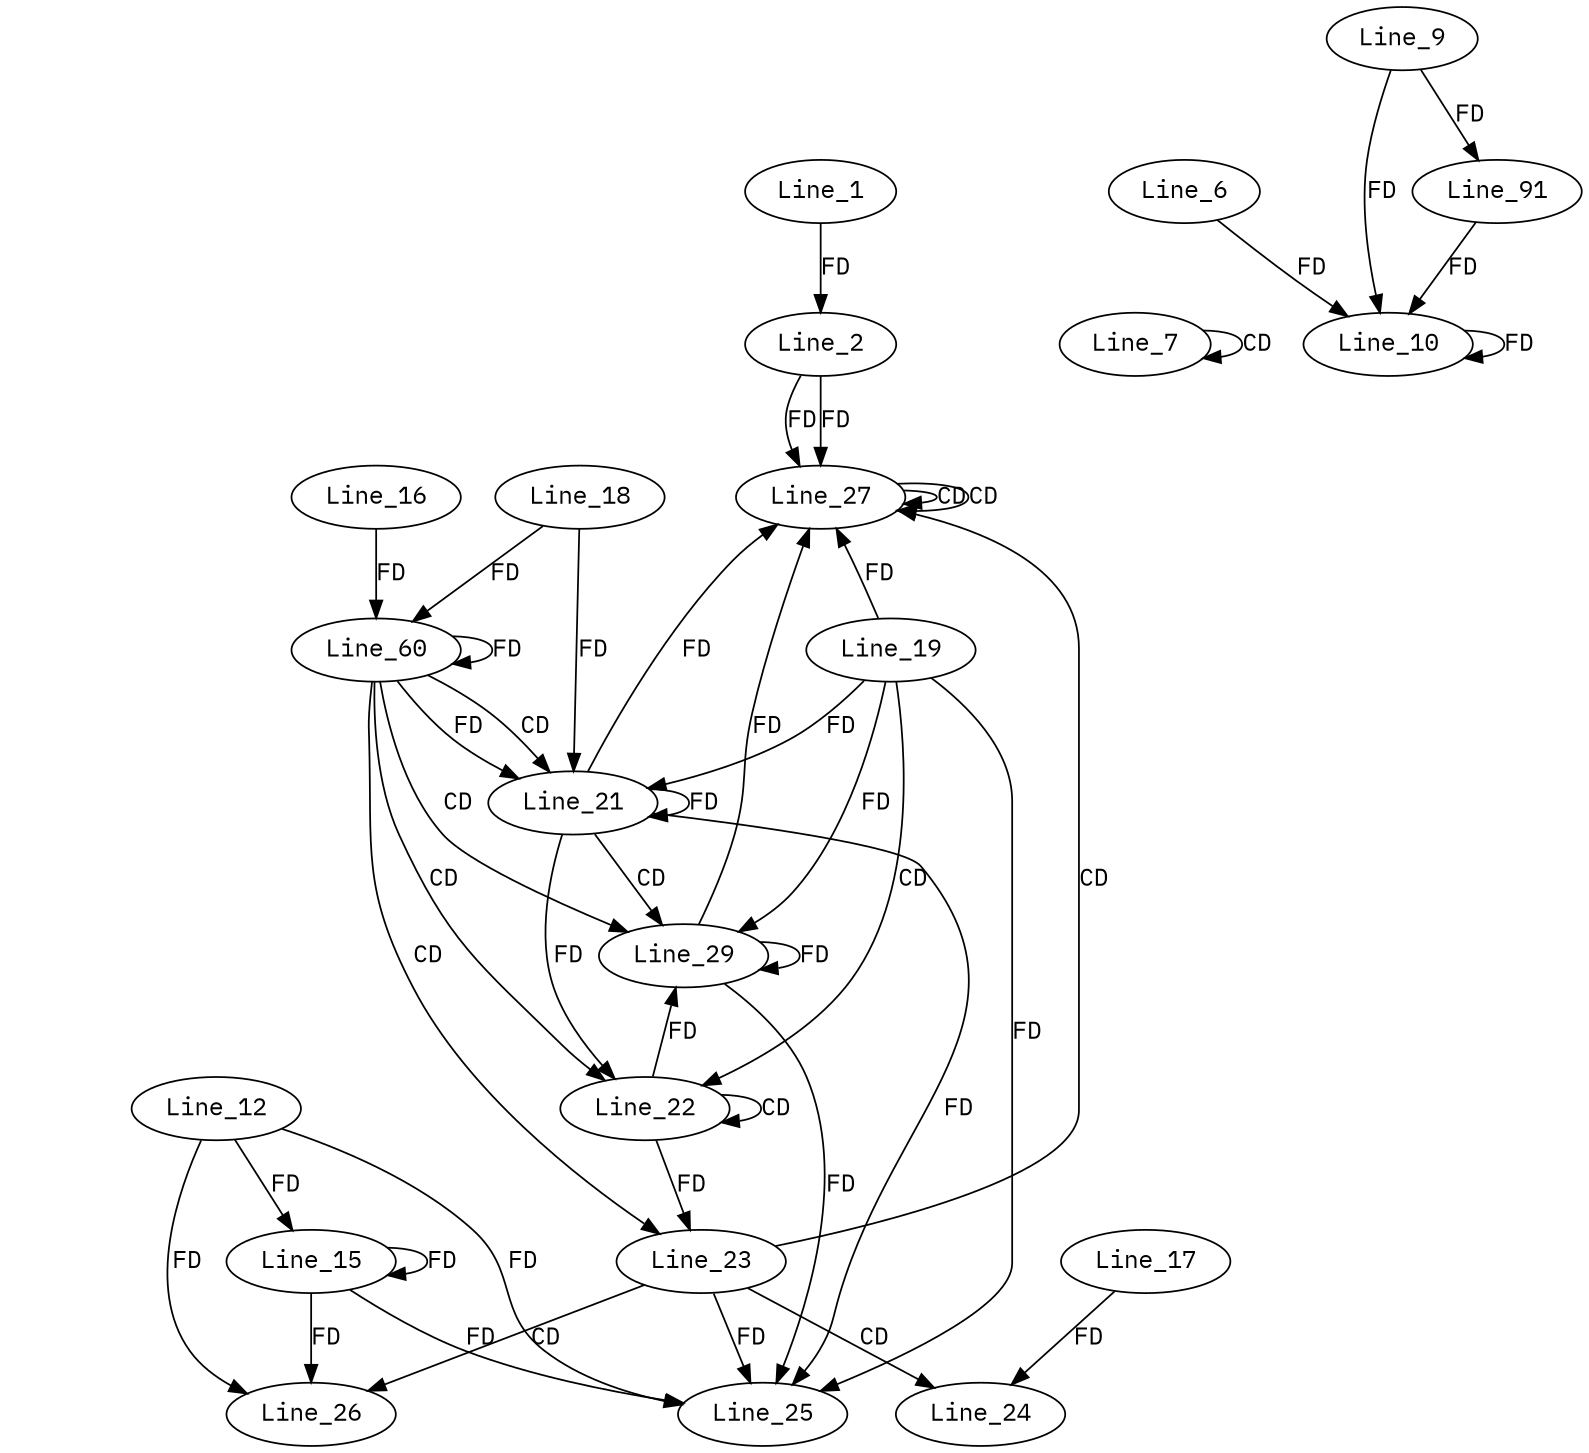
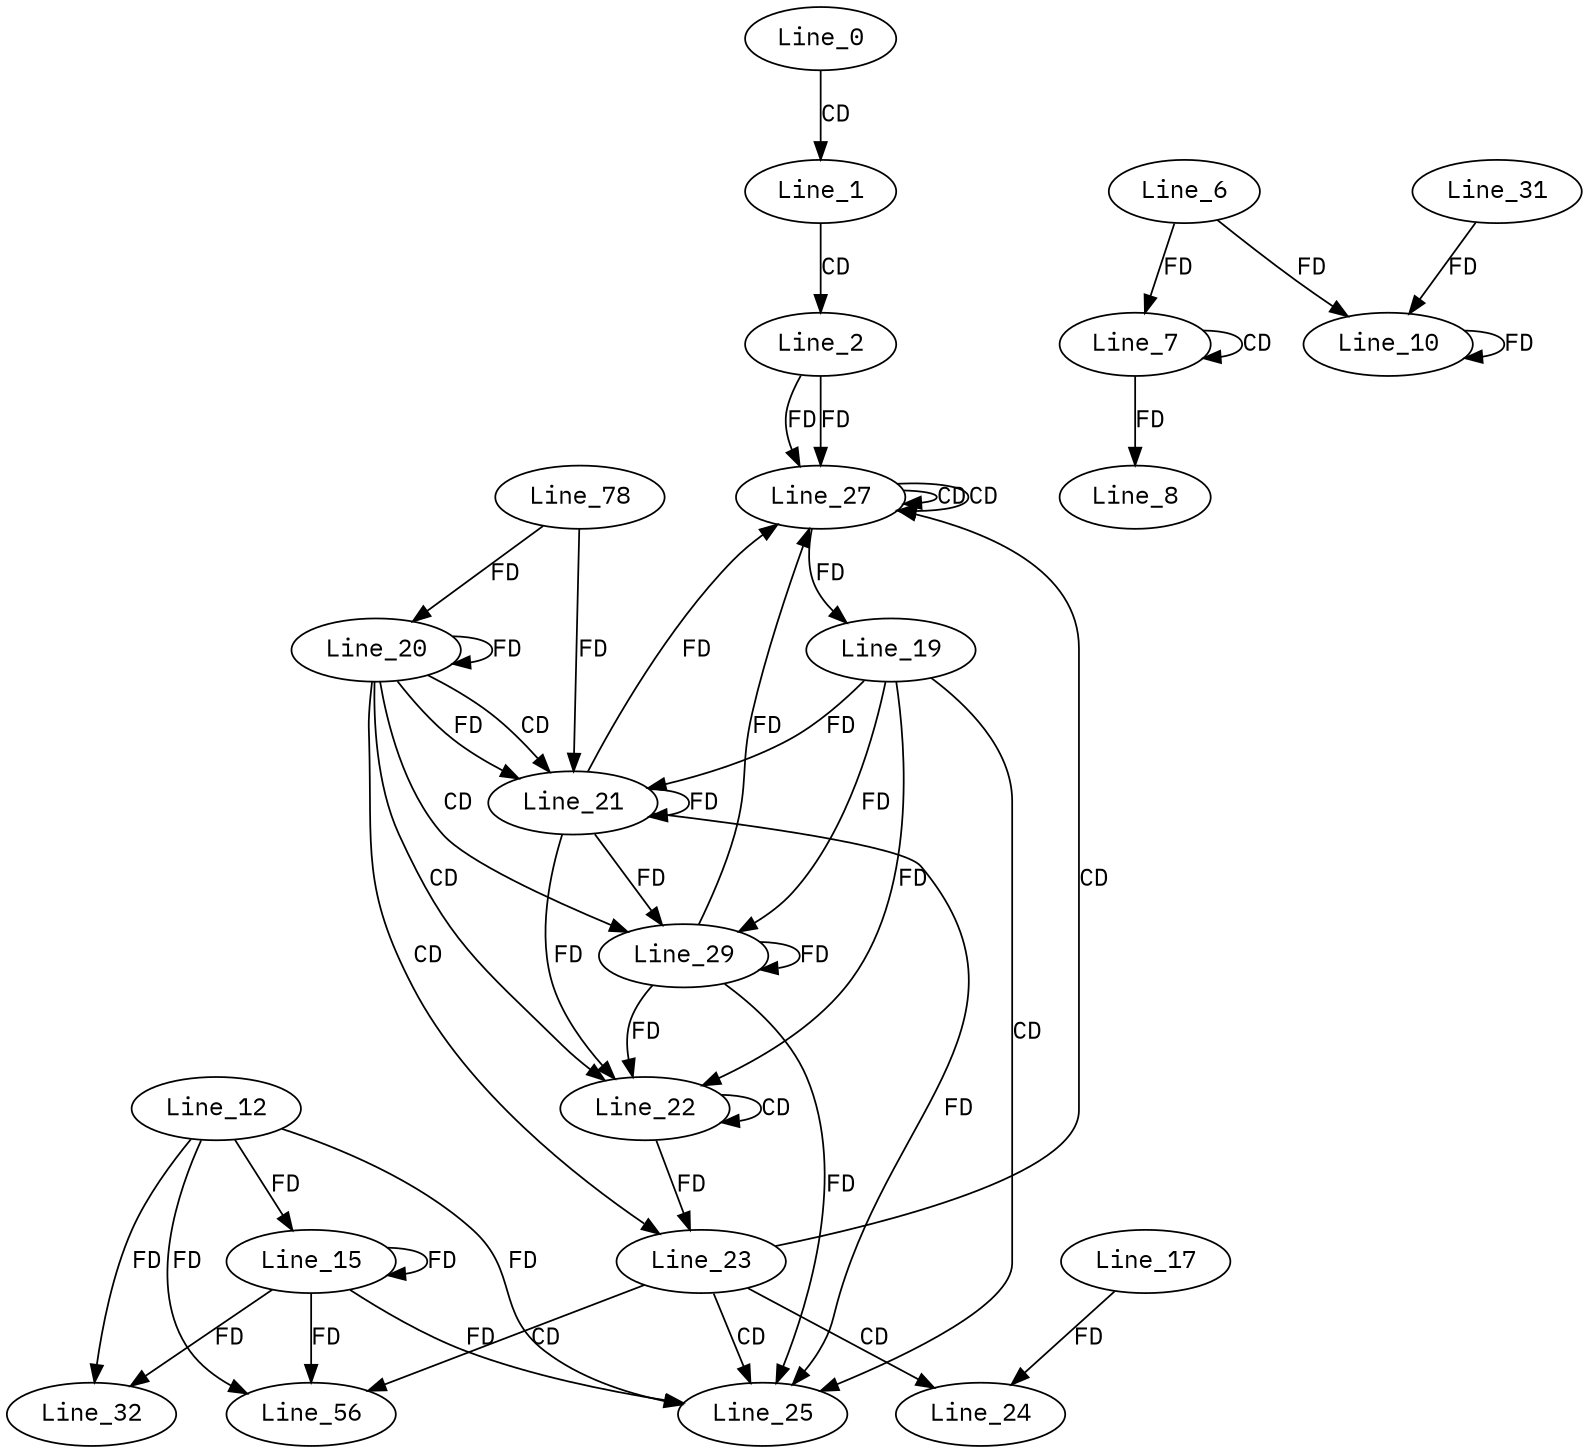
node "Line_0": added
node "Line_9": removed
node "Line_91": label "Line_91" -> "Line_31"
edge "Line_6" -> "Line_7": added, label "FD"
edge "Line_1" -> "Line_2": label "FD" -> "CD"
node "Line_16": removed
node "Line_18": label "Line_18" -> "Line_78"
node "Line_8": added
edge "Line_19" -> "Line_27": reversed
node "Line_60": label "Line_60" -> "Line_20"
edge "Line_21" -> "Line_29": label "CD" -> "FD"
edge "Line_19" -> "Line_22": label "CD" -> "FD"
edge "Line_19" -> "Line_25": label "FD" -> "CD"
edge "Line_22" -> "Line_29": reversed
edge "Line_23" -> "Line_25": label "FD" -> "CD"
node "Line_32": added
node "Line_26": label "Line_26" -> "Line_56"
